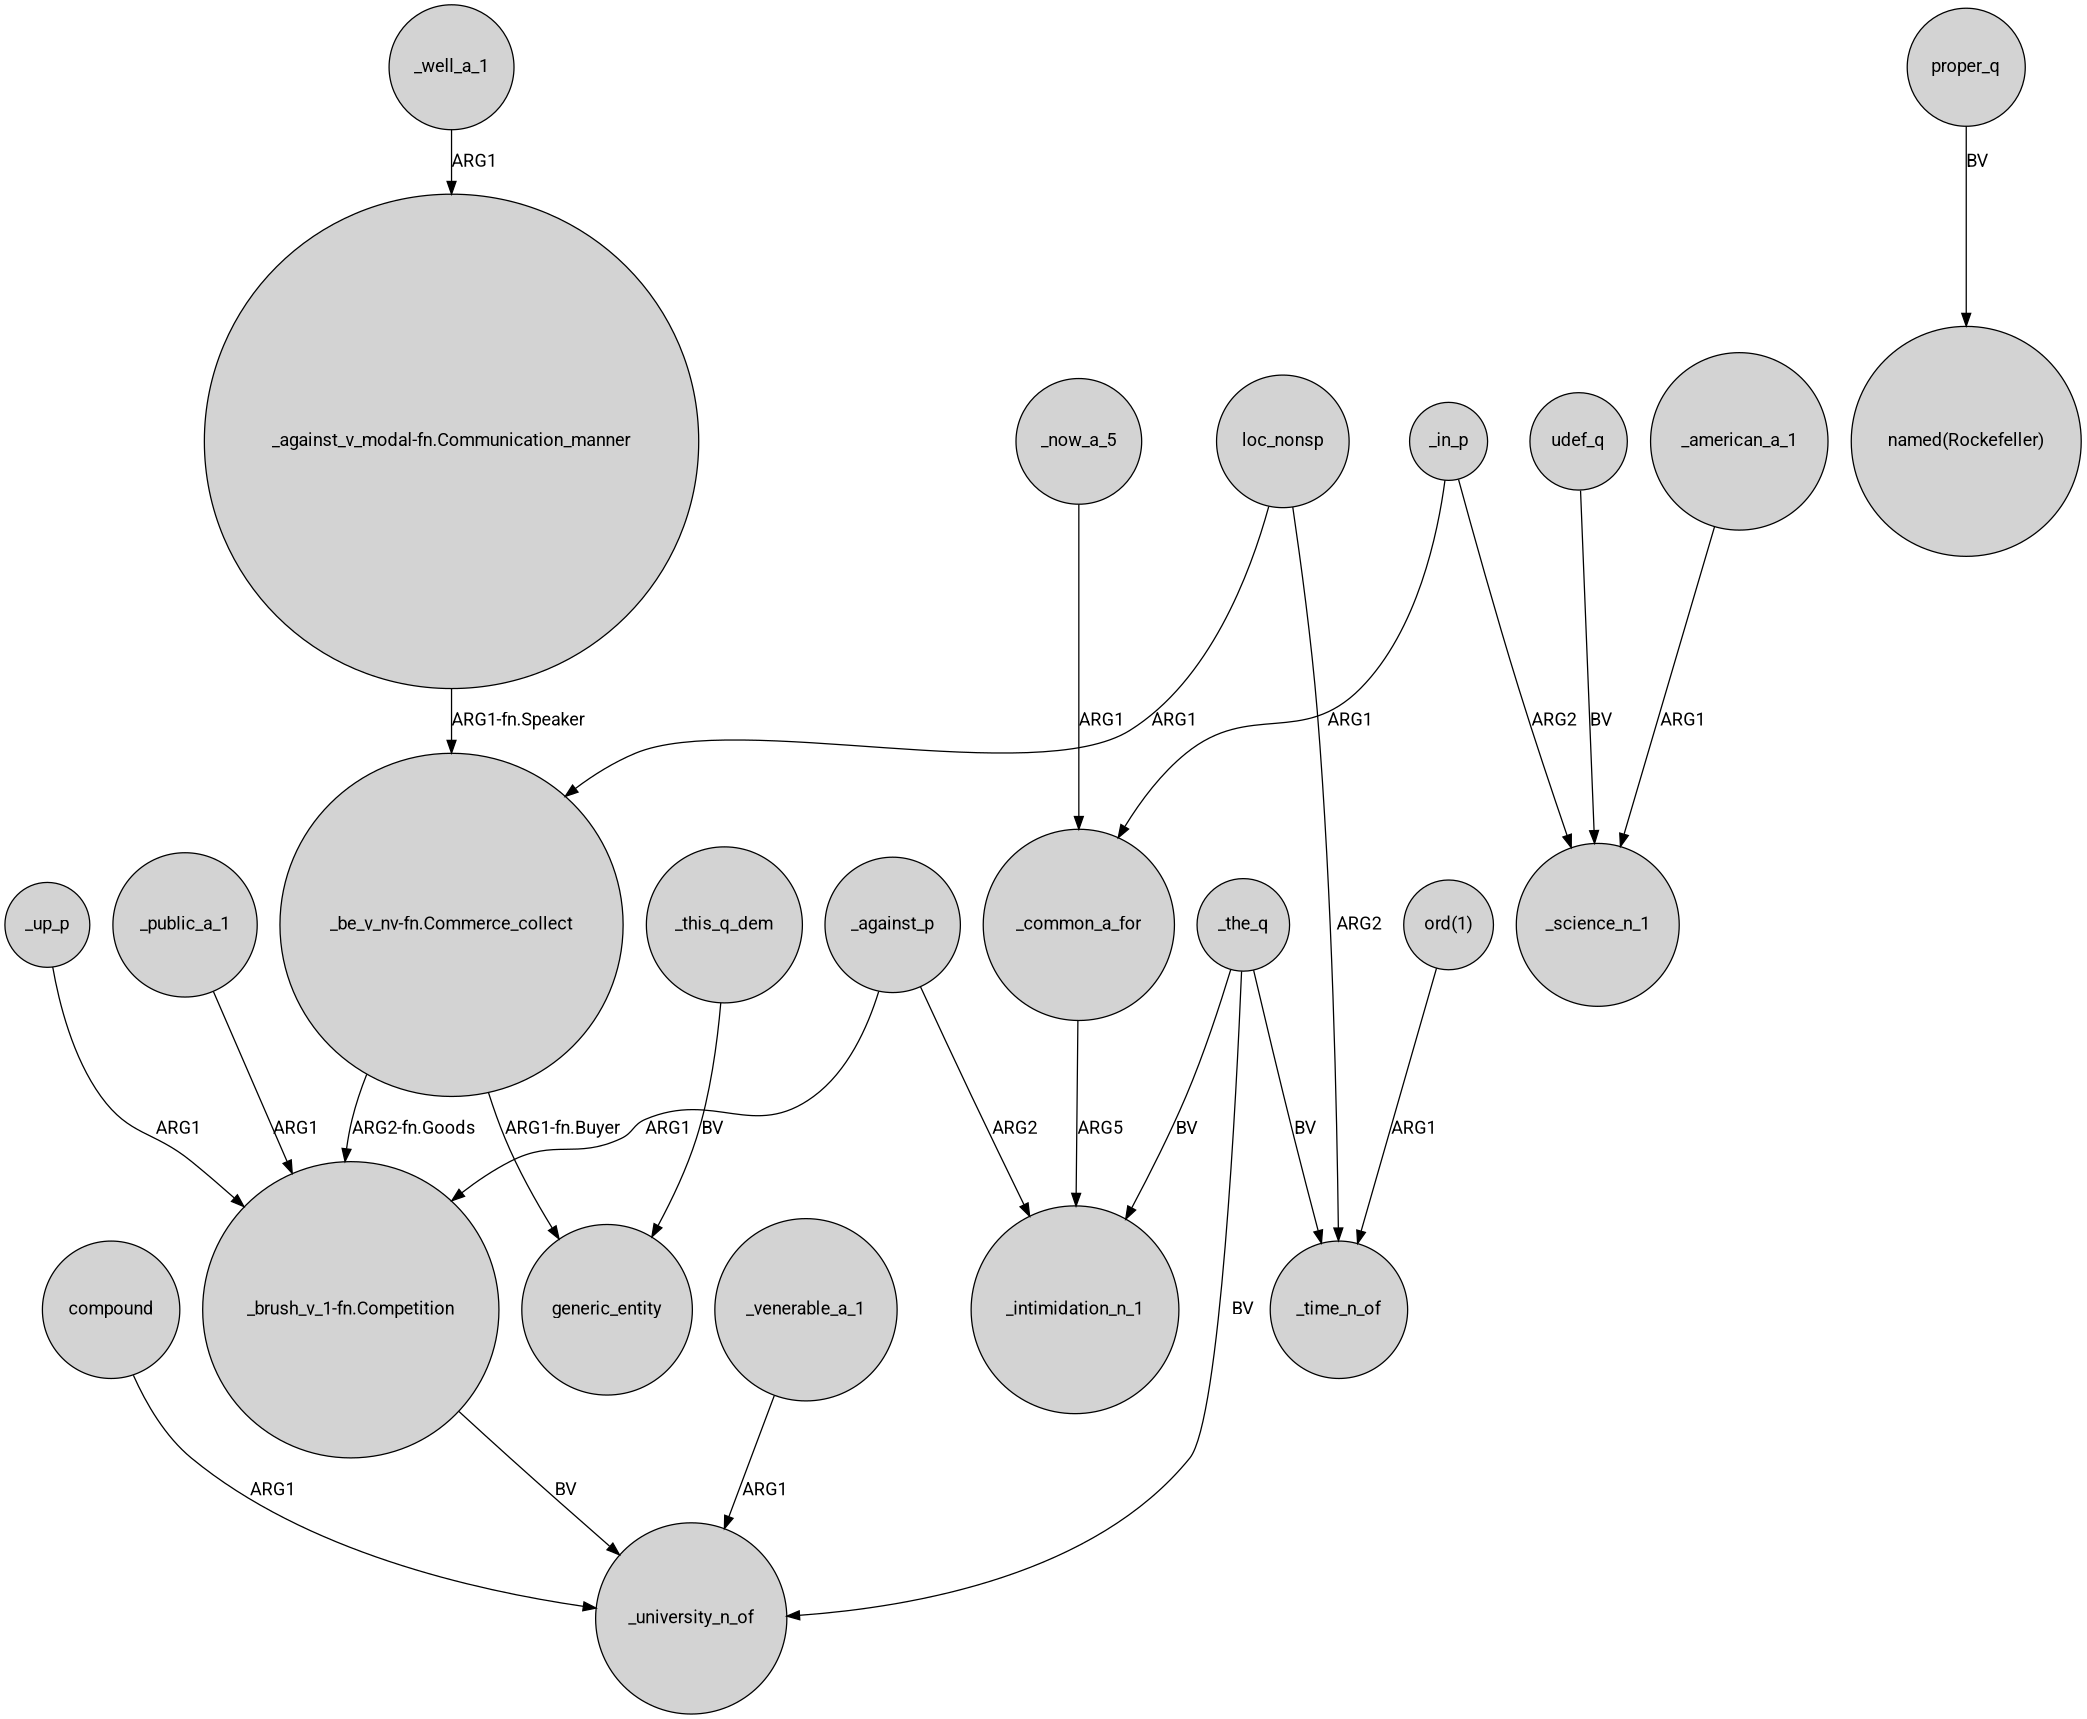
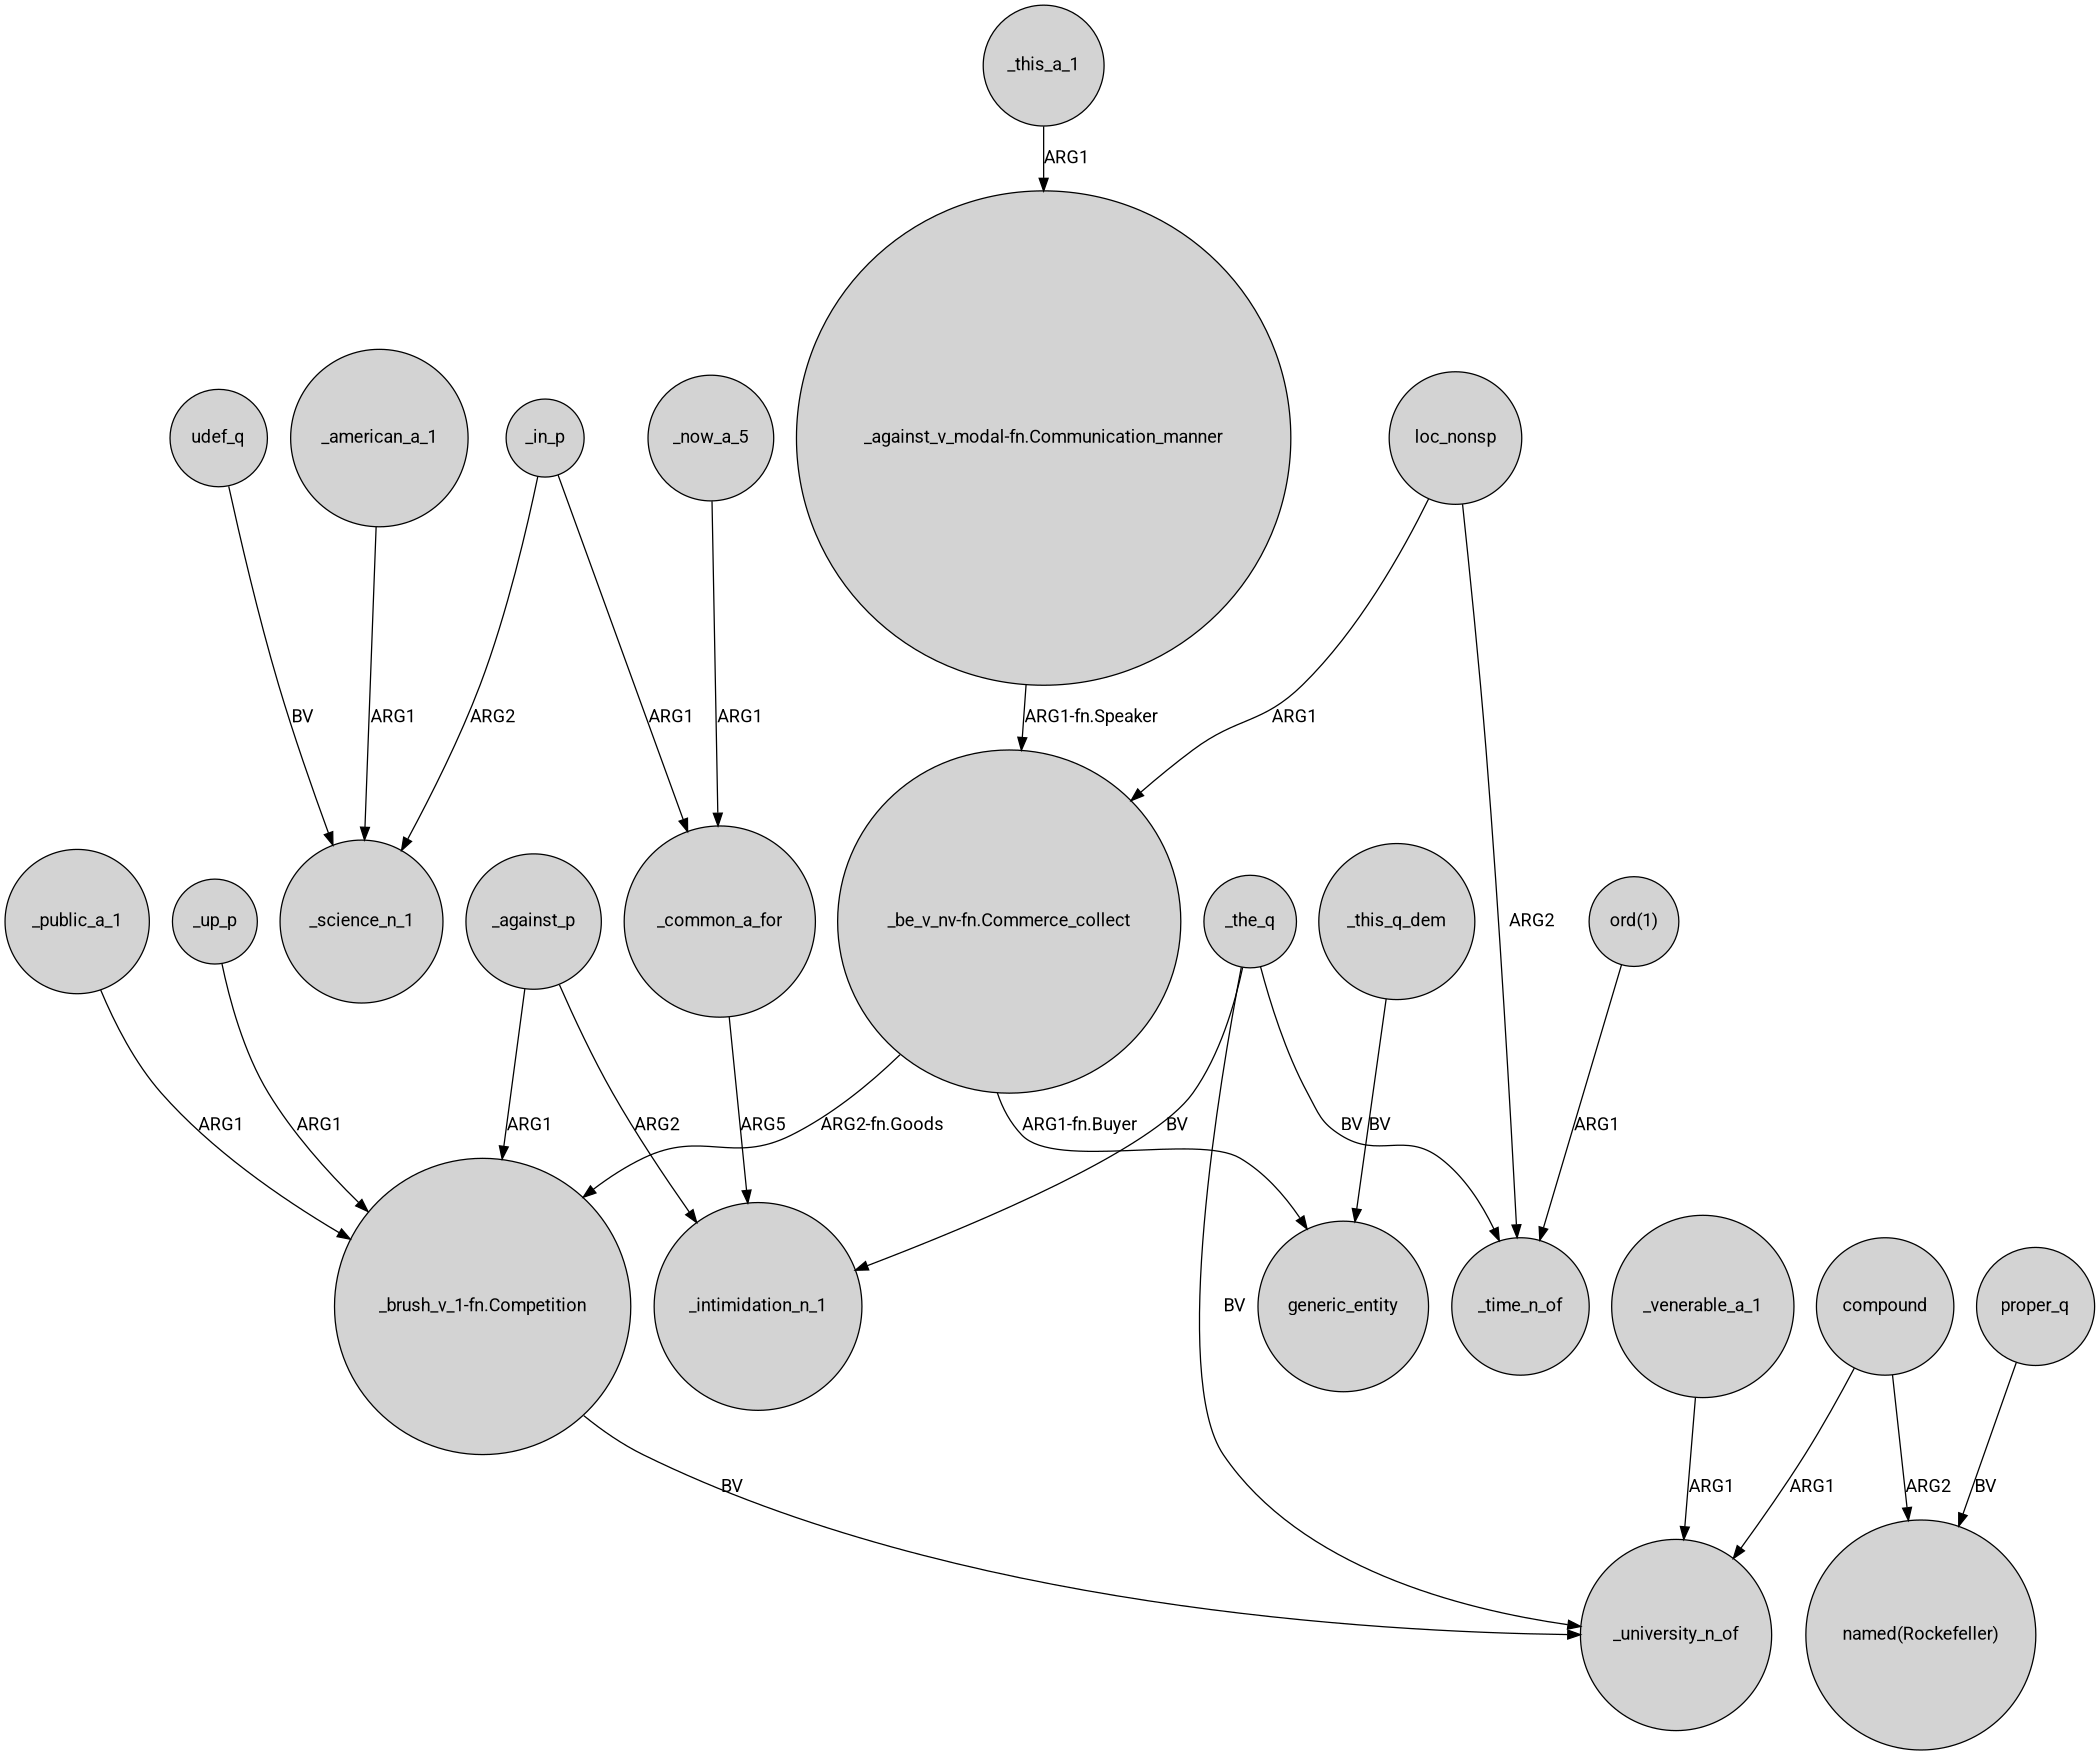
node "_well_a_1": label "_well_a_1" -> "_this_a_1"
edge "compound" -> "named(Rockefeller)": added, label "ARG2"
